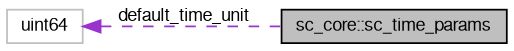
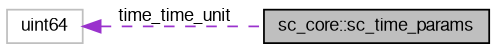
edge "sc_core::sc_time_params" -> "uint64": label " default_time_unit" -> " time_time_unit"
